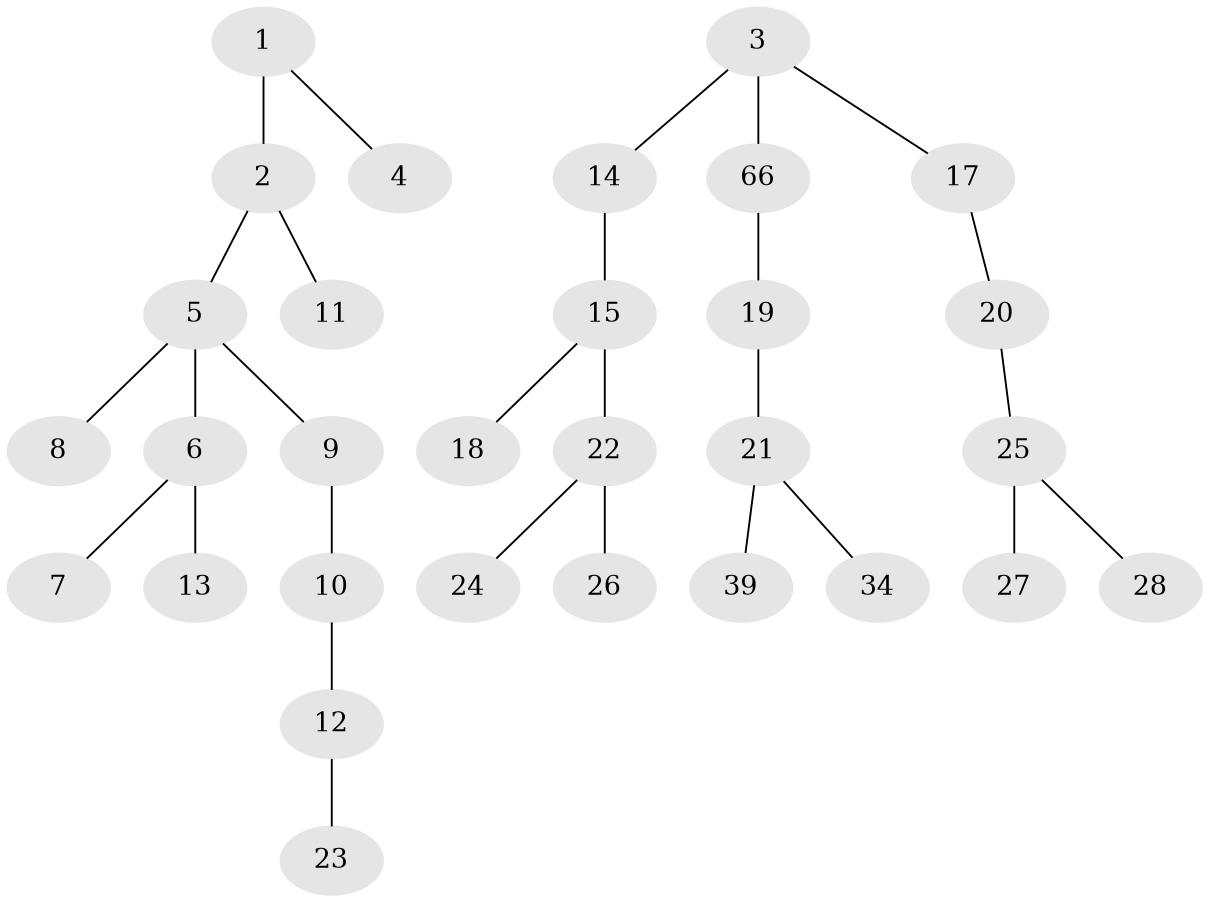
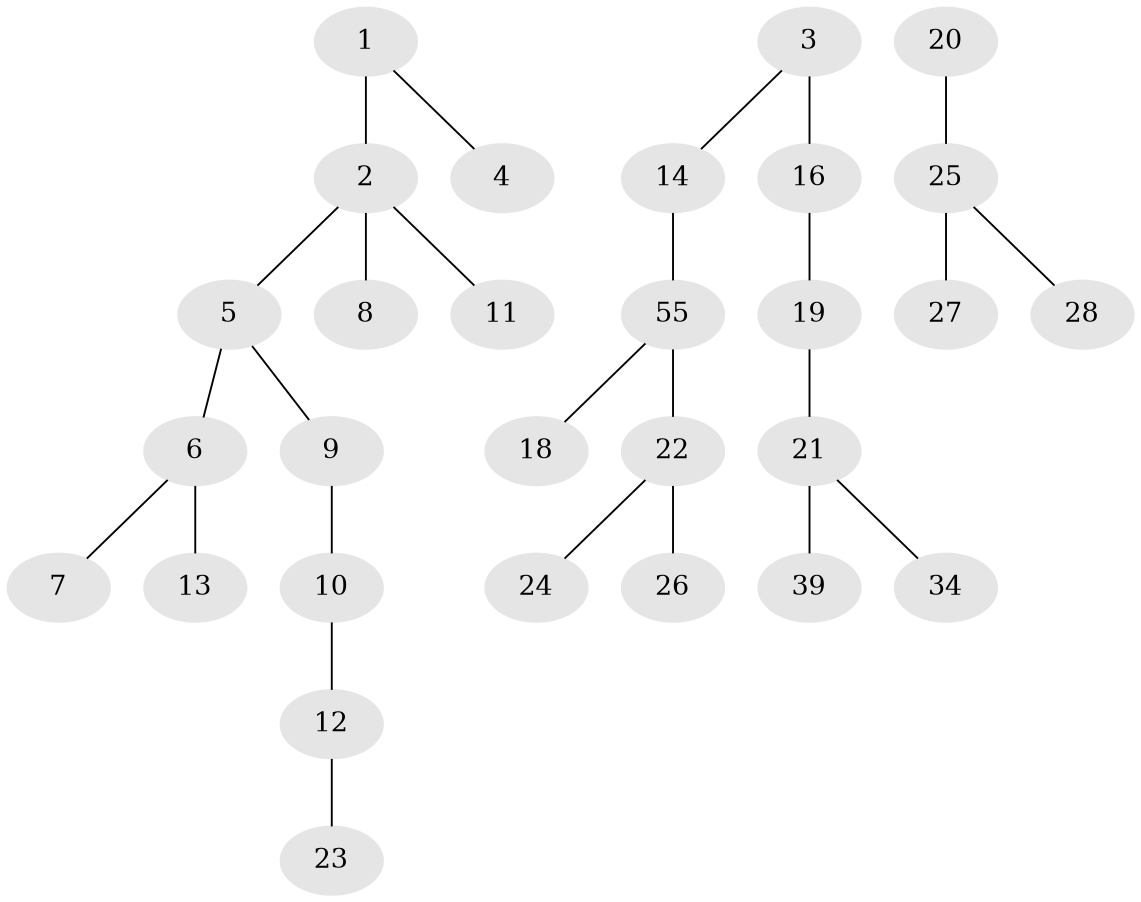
node "66": label "66" -> "16"
node "17": removed
node "15": label "15" -> "55"
edge "5" -- "8": now "2" -- "8"
